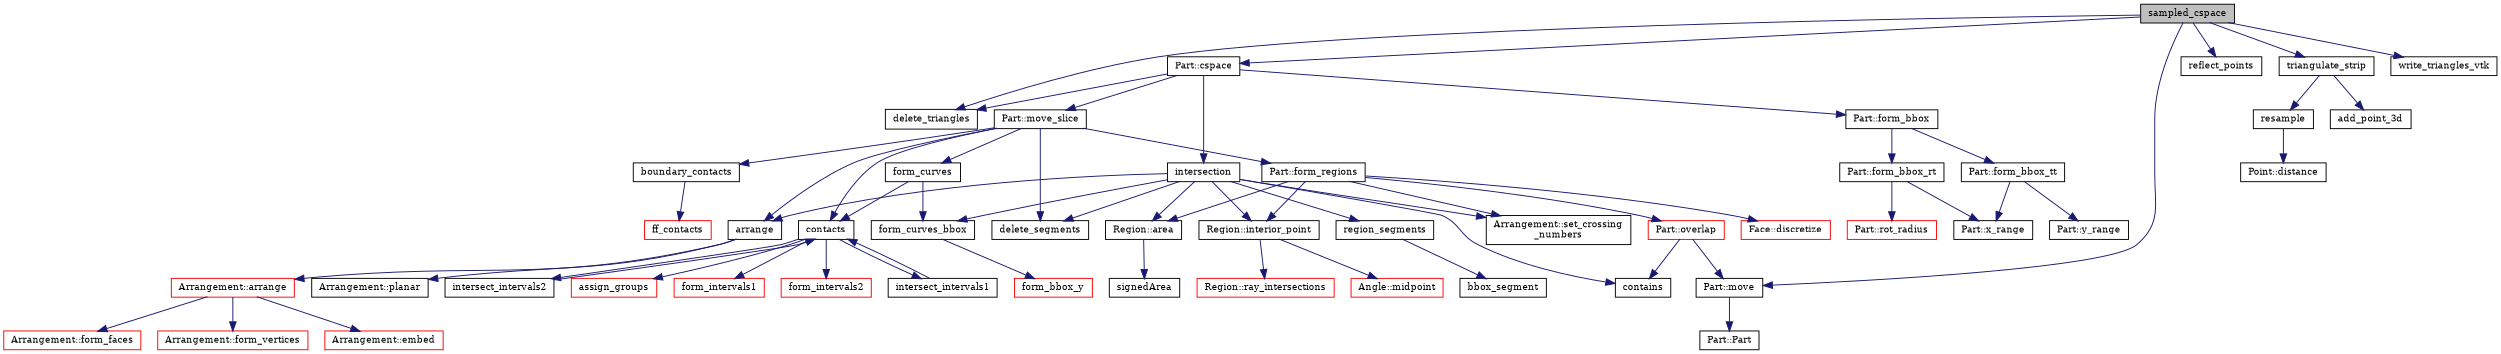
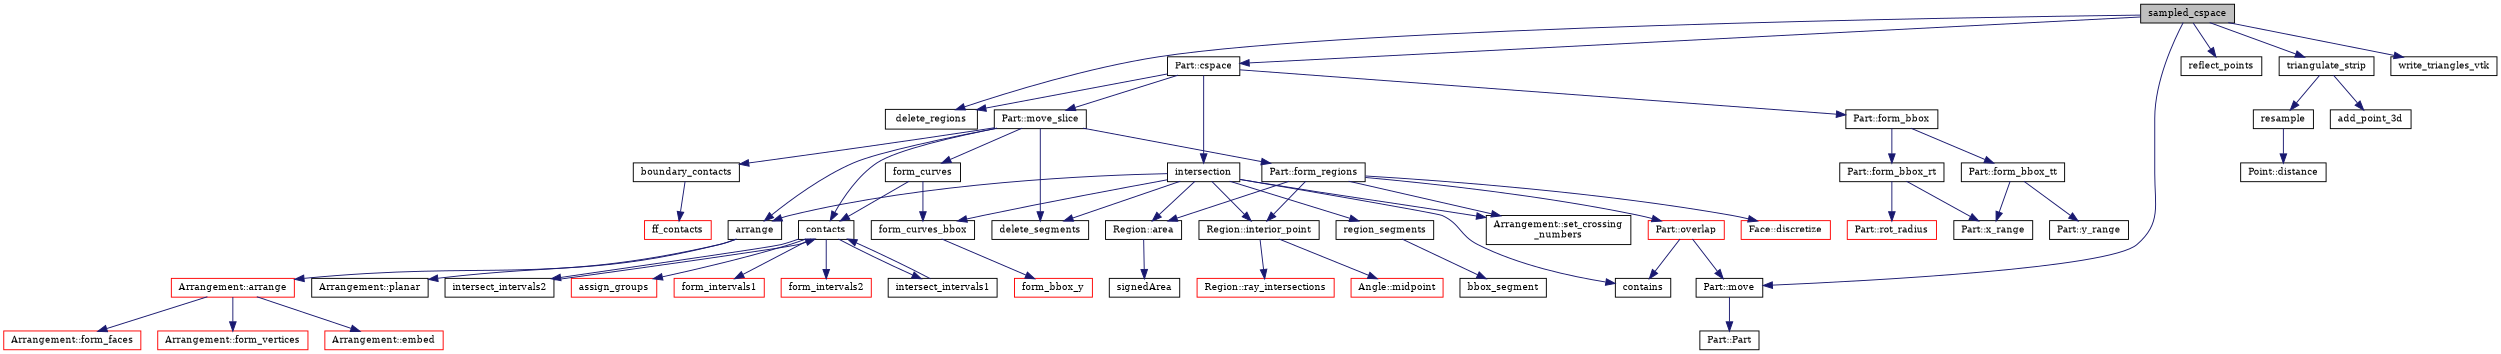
node "delete_triangles": label "delete_triangles" -> "delete_regions"
